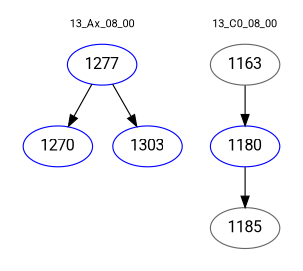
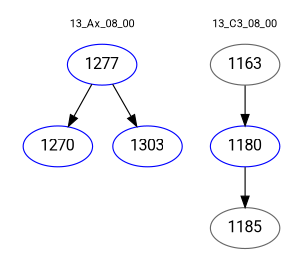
cluster "13_C0_08_00": label "13_C0_08_00" -> "13_C3_08_00"
